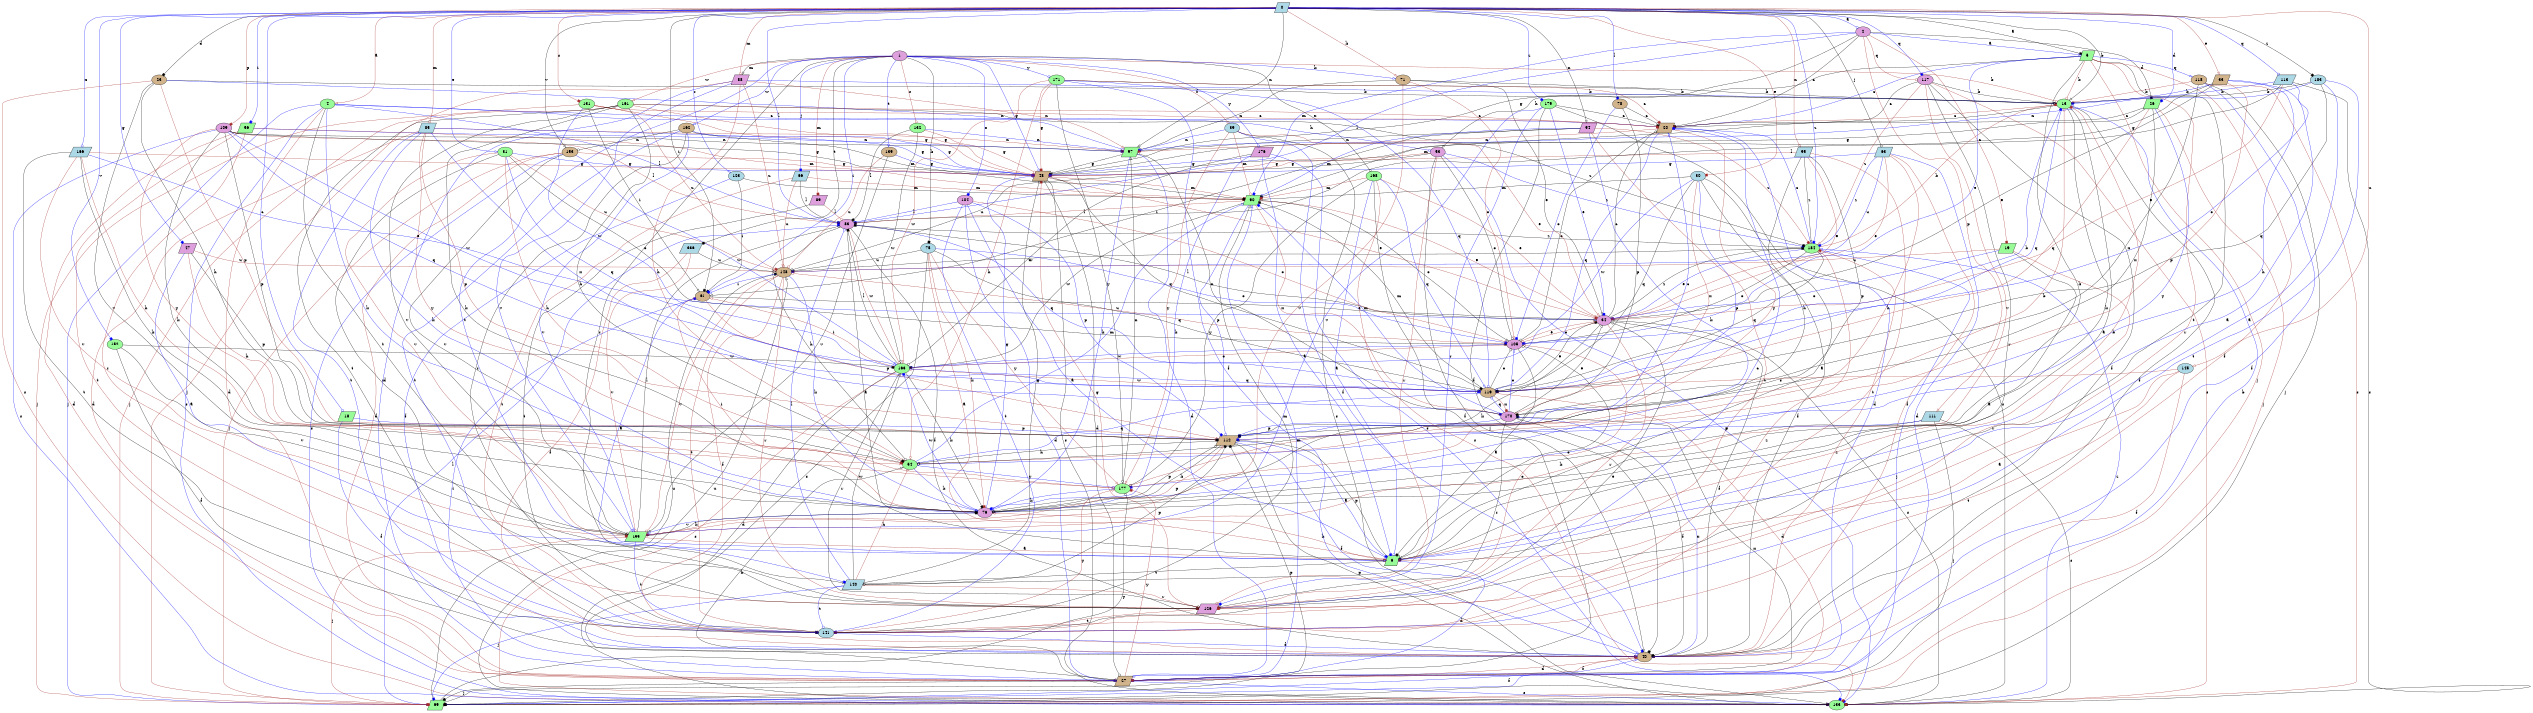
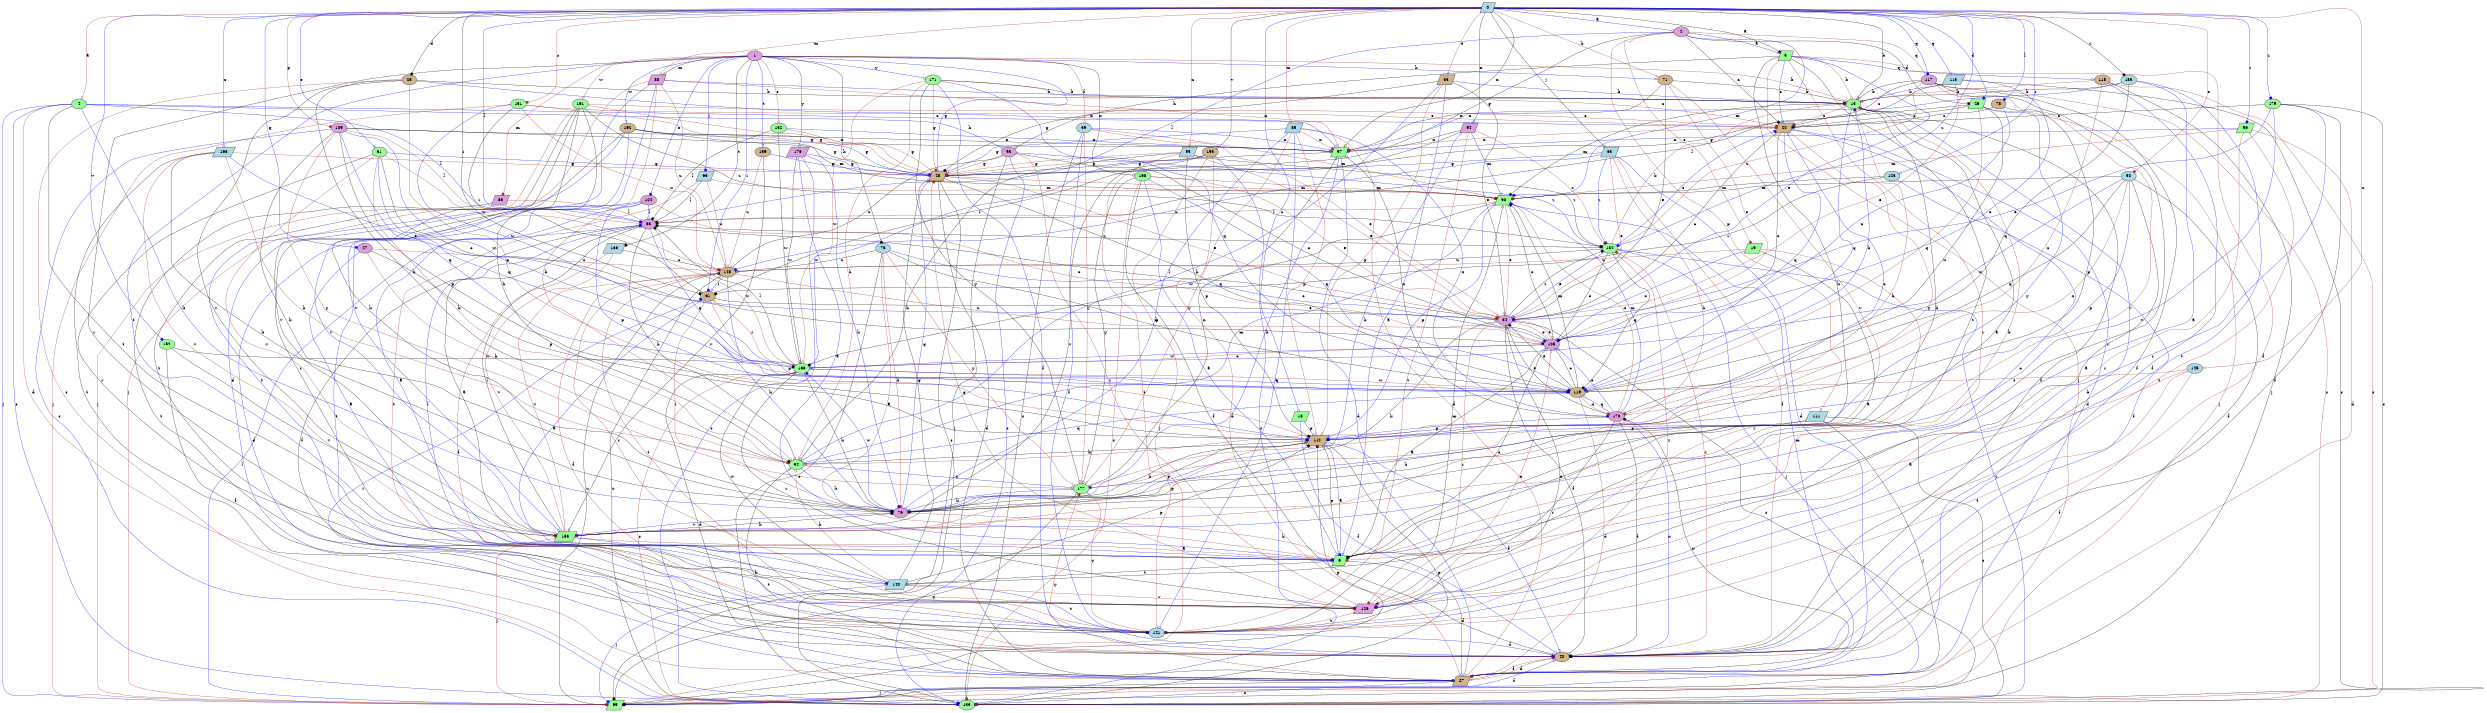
edge "162" -> "153": now "162" -> "97"
node "47": shape parallelogram -> ellipse
node "336": label "336" -> "136"
edge "118" -> "170": color black -> brown
